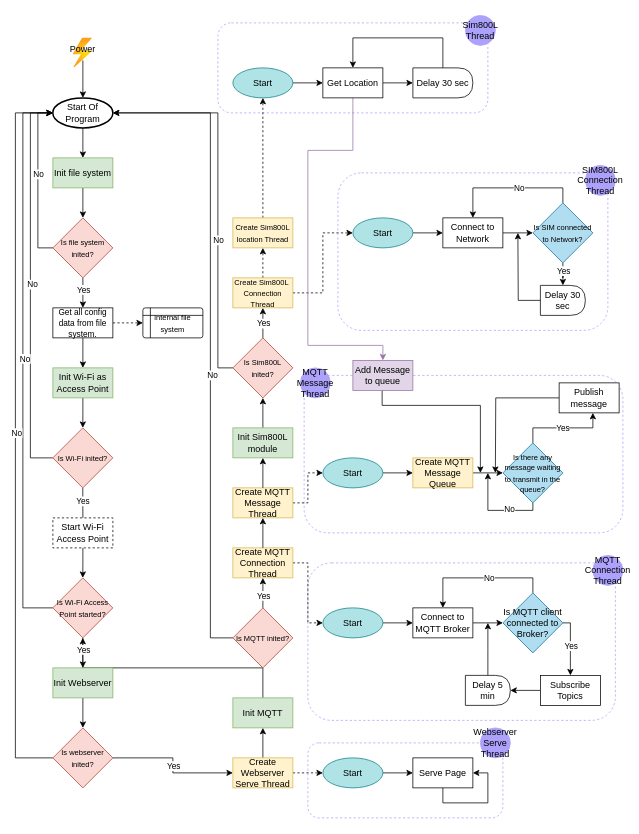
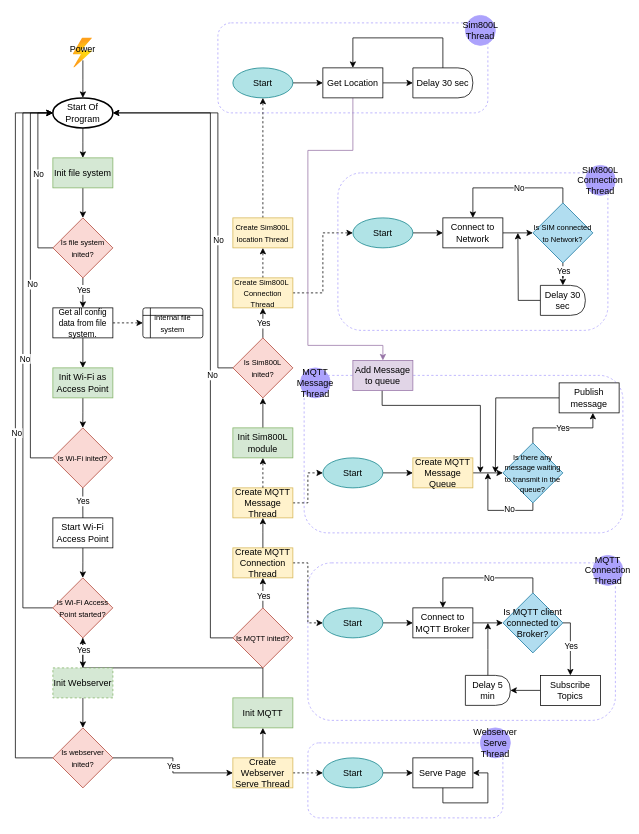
edge "Create MQTT Message Thread" -> "Init Sim800L module": style solid -> dashed
node "Start Wi-Fi Access Point": style dashed -> solid
node "Init Webserver": style solid -> dashed
